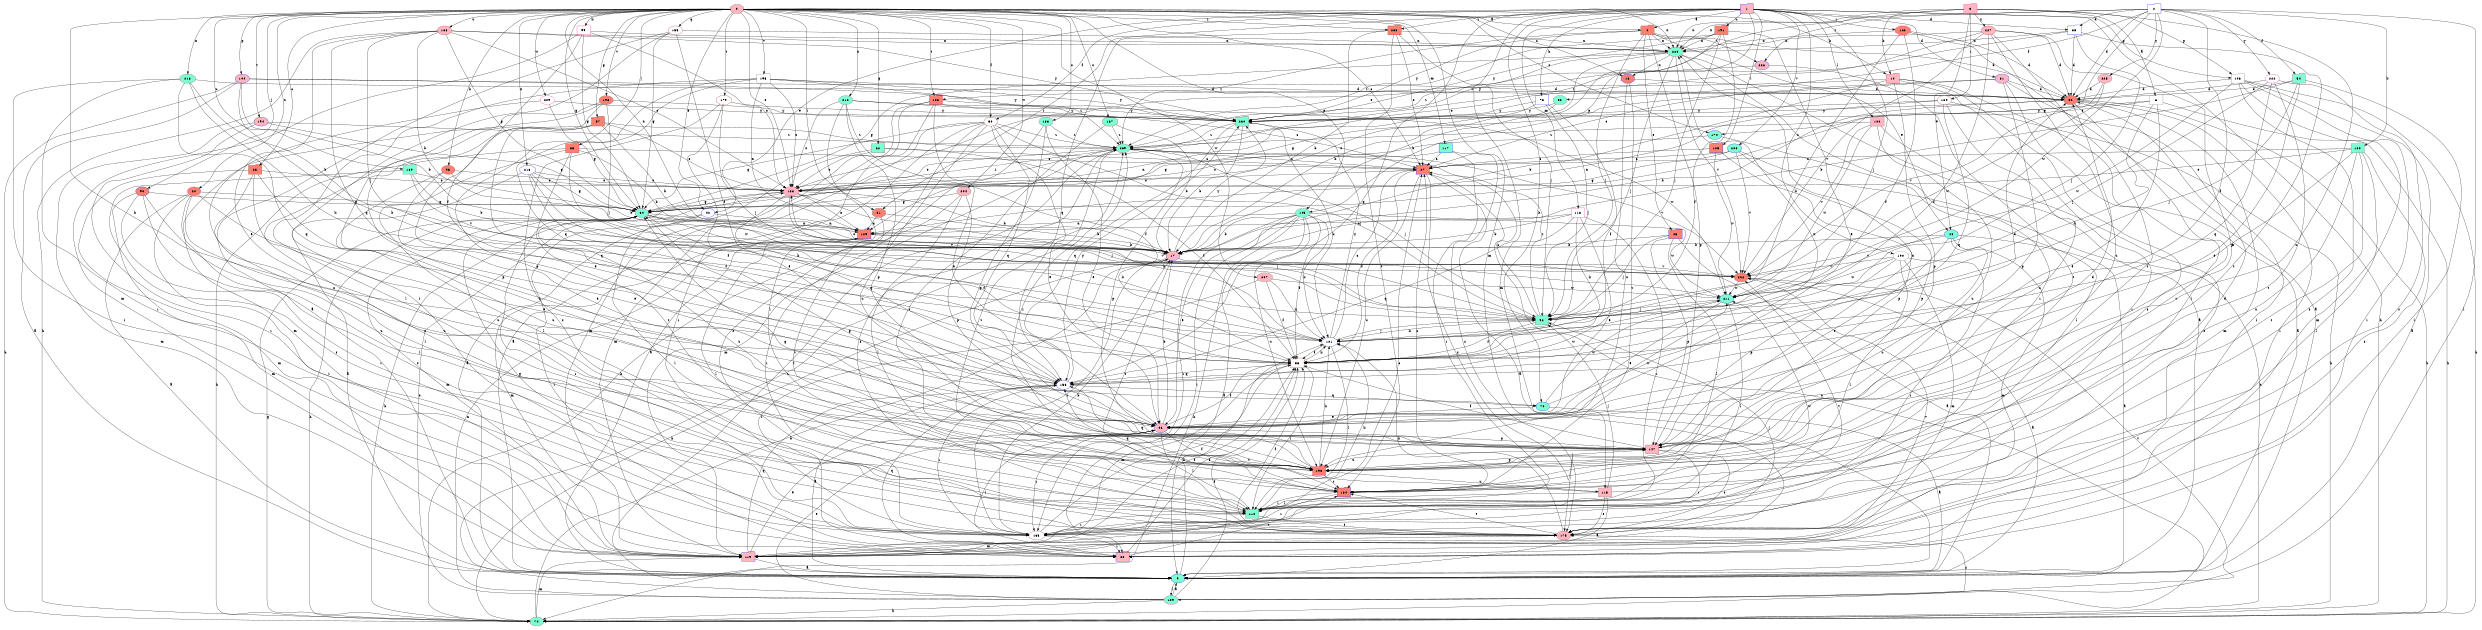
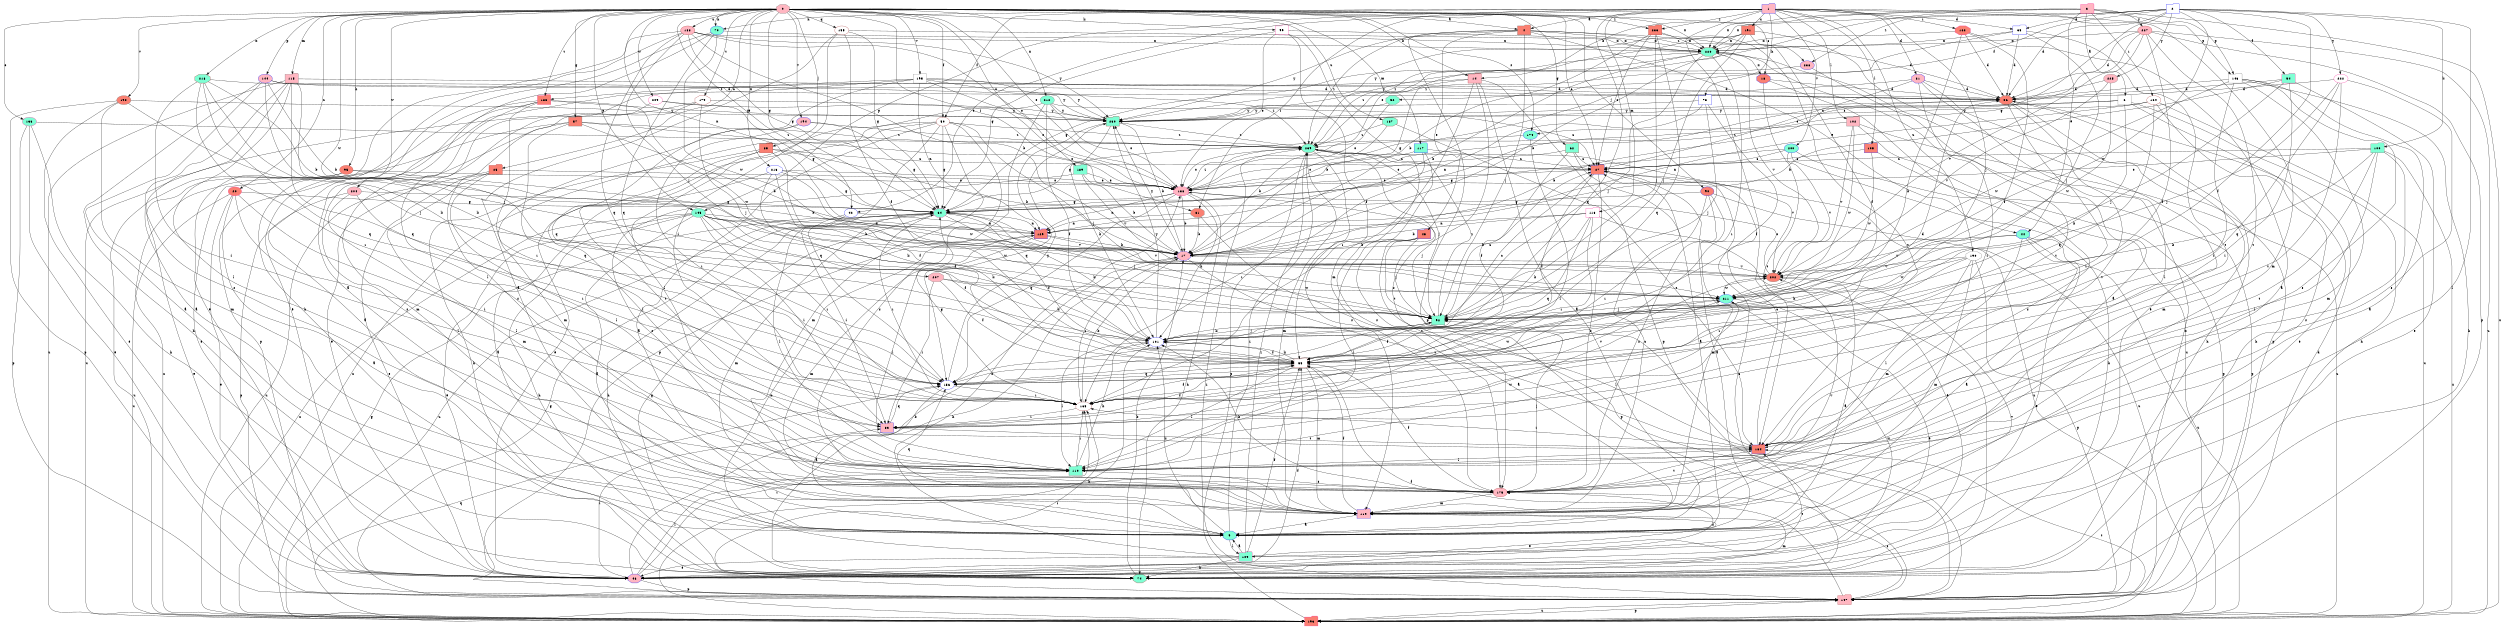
edge "156" -> "70": reversed
edge "193" -> "115": reversed
node "109": shape ellipse -> folder
